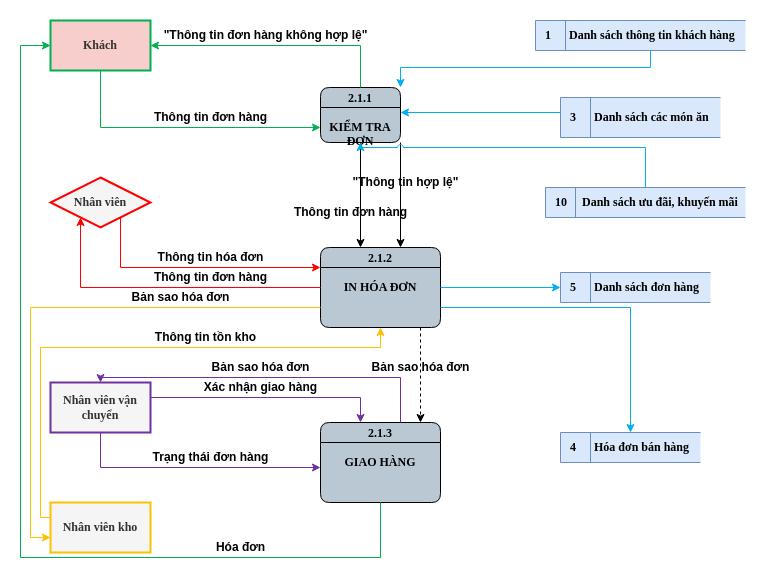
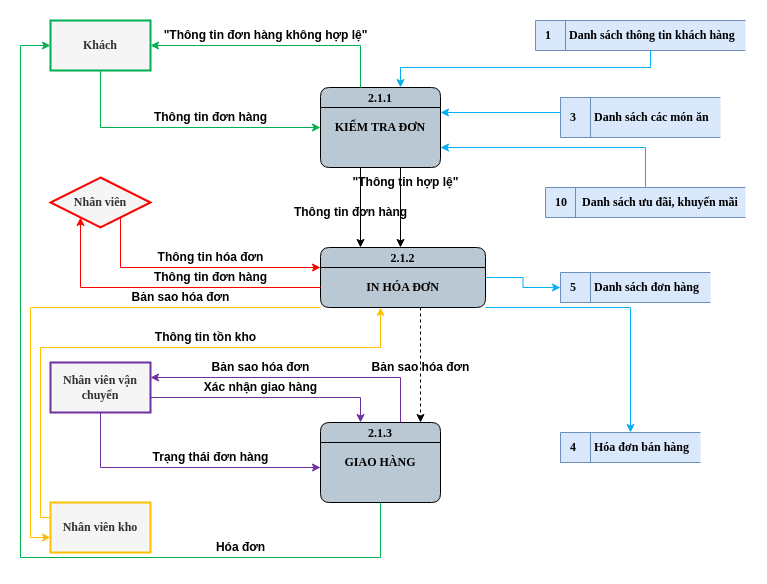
node "Khách": fillcolor #f8cecc -> #f5f5f5
node "2.1.1 KIỂM TRA ĐƠN": size 80x55 -> 120x80
node "2.1.2 IN HÓA ĐƠN": size 120x80 -> 165x60
node "Nhân viên vận chuyển": moved (101, 408) -> (101, 388)
